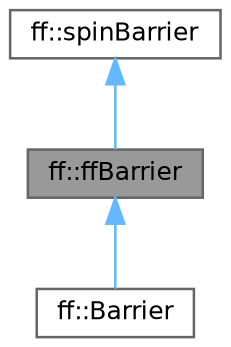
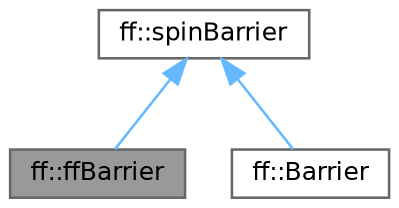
edge "ff::Barrier" -> "ff::ffBarrier": now "ff::Barrier" -> "ff::spinBarrier"
